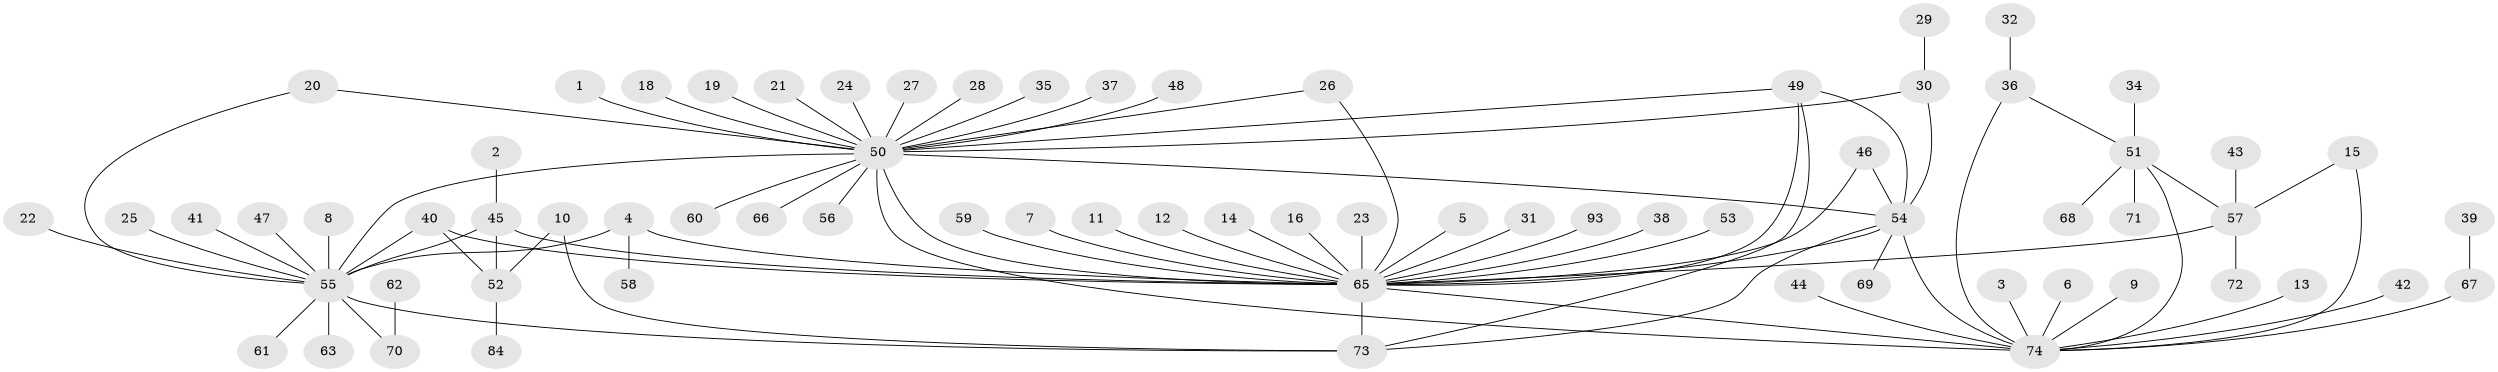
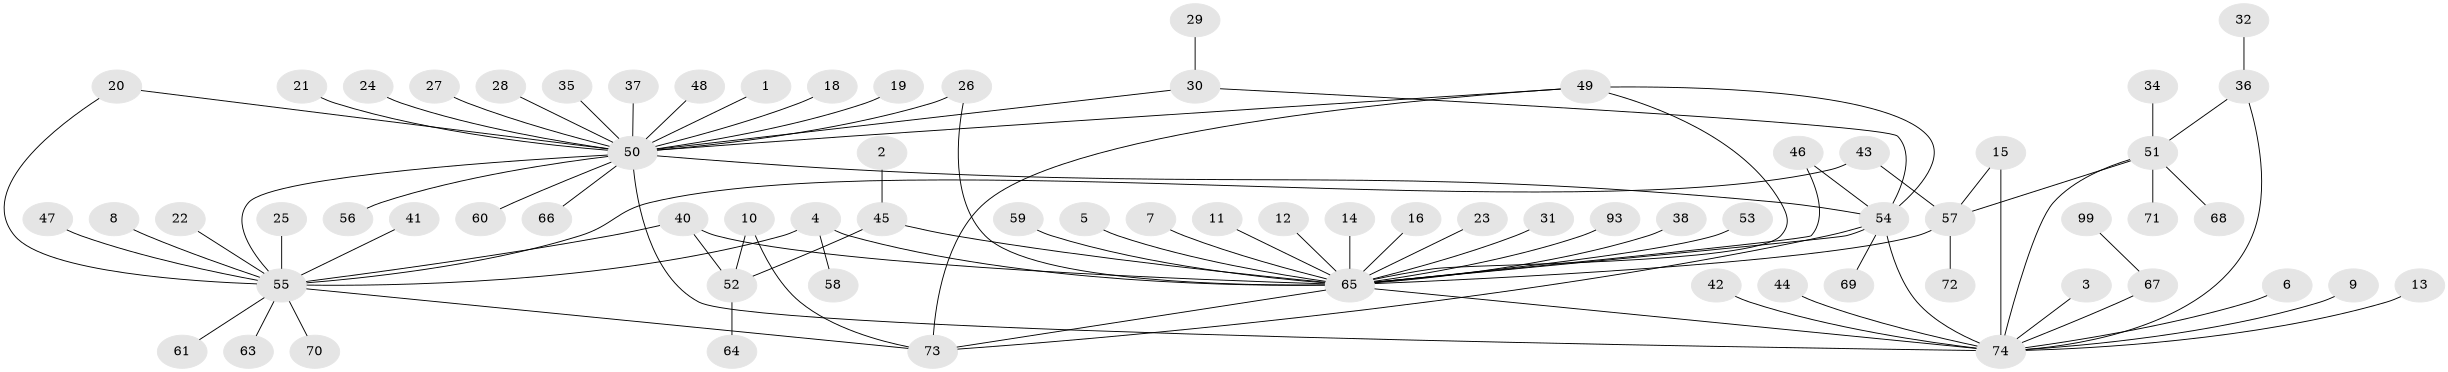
node "39": label "39" -> "99"
edge "45" -- "55": now "43" -- "55"
edge "50" -- "65": removed
node "62": removed
node "84": label "84" -> "64"
